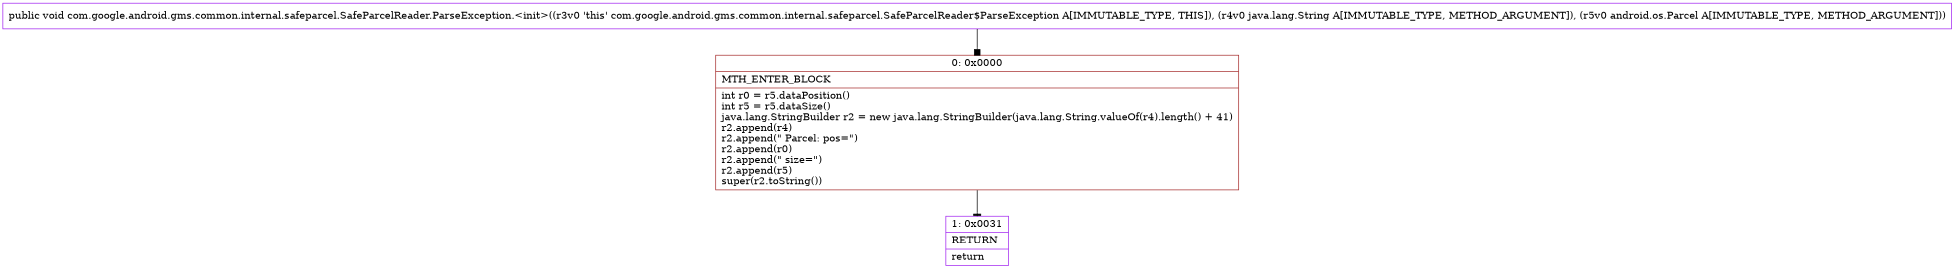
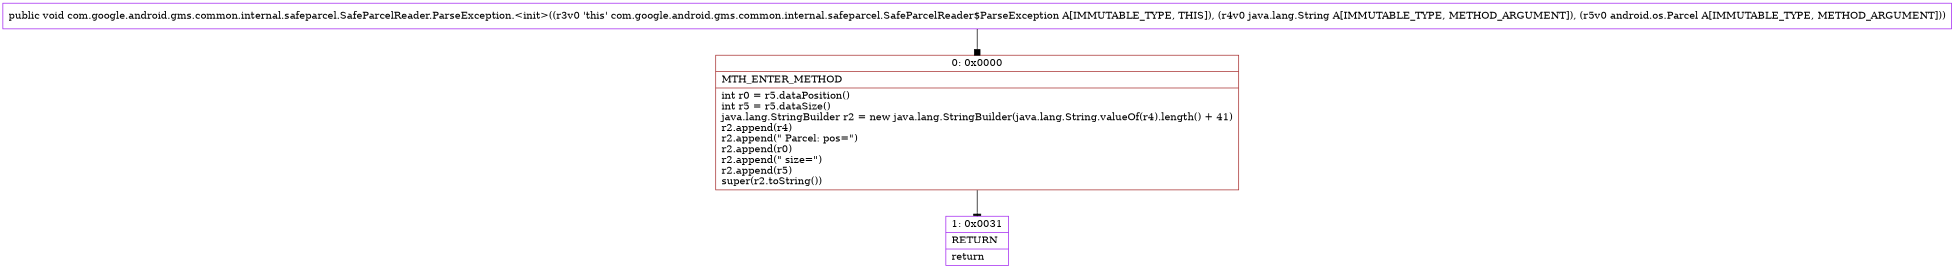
node "0: 0x0000": text "MTH_ENTER_BLOCK" -> "MTH_ENTER_METHOD"
